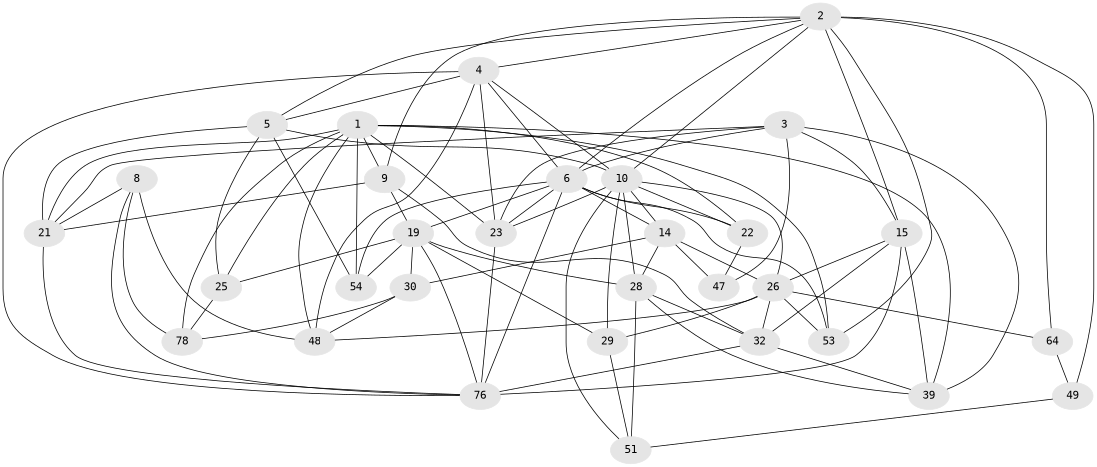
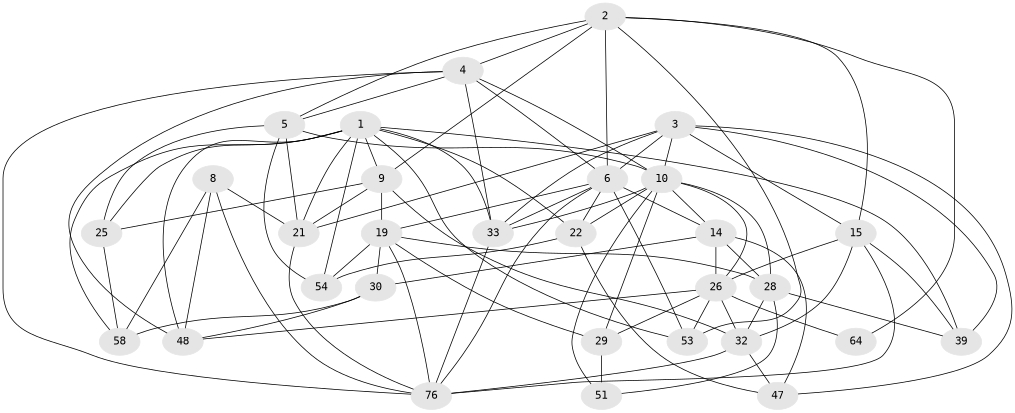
edge "2" -- "10": now "3" -- "10"
edge "6" -- "54": now "22" -- "54"
node "23": label "23" -> "33"
edge "19" -- "25": now "9" -- "25"
node "78": label "78" -> "58"
edge "32" -- "39": now "32" -- "47"
node "49": removed
